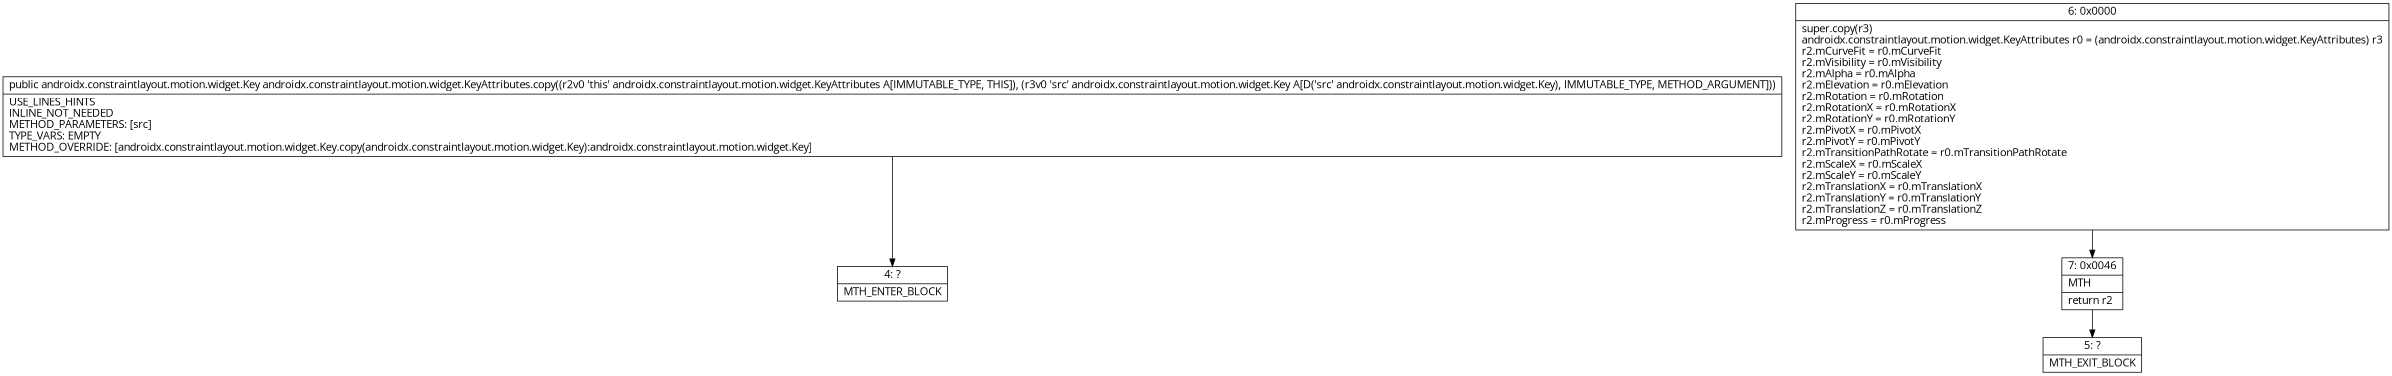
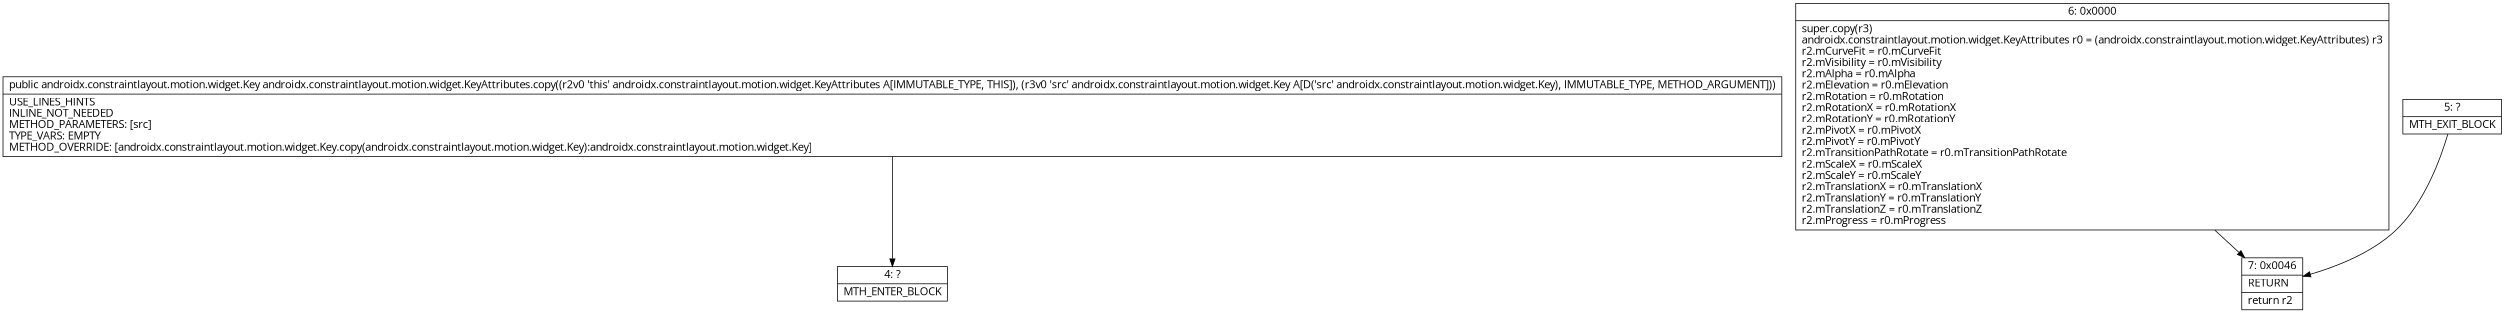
node "7: 0x0046": text "MTH" -> "RETURN"
edge "7: 0x0046" -> "5: ?": reversed
